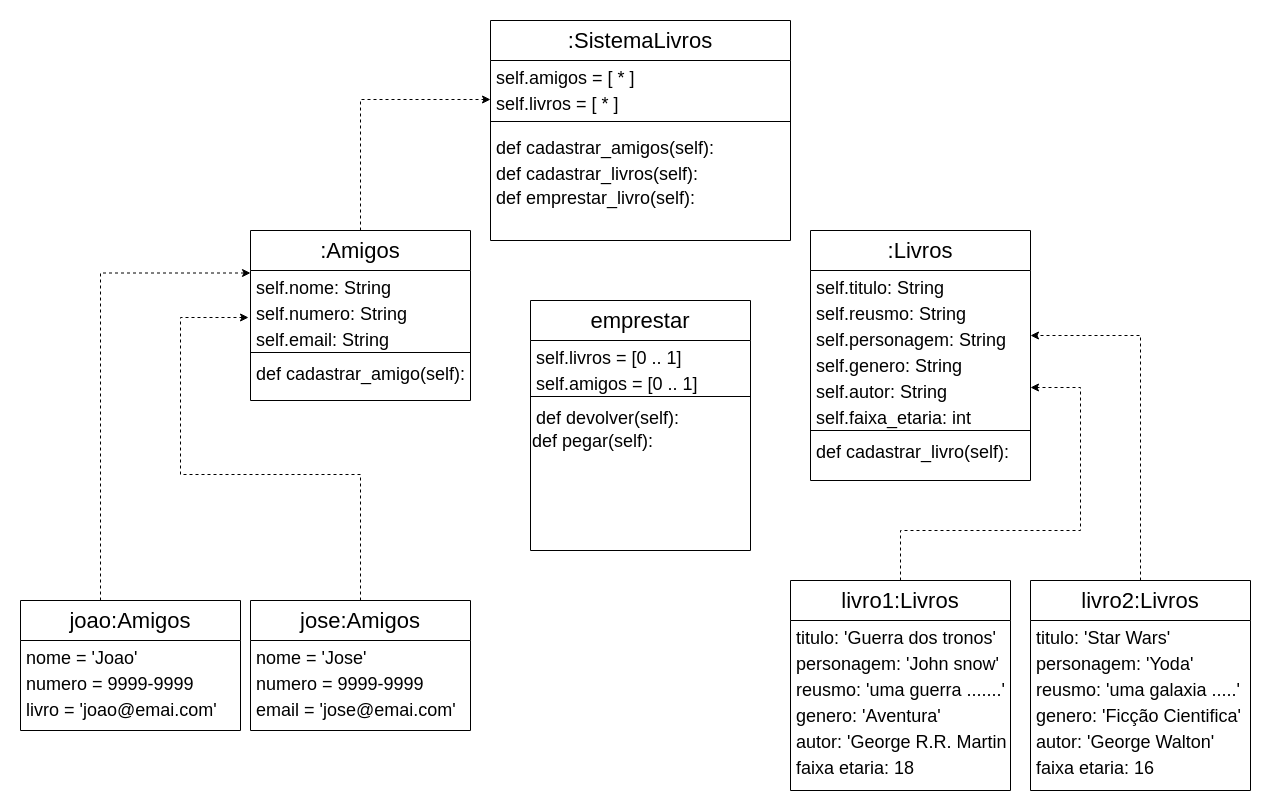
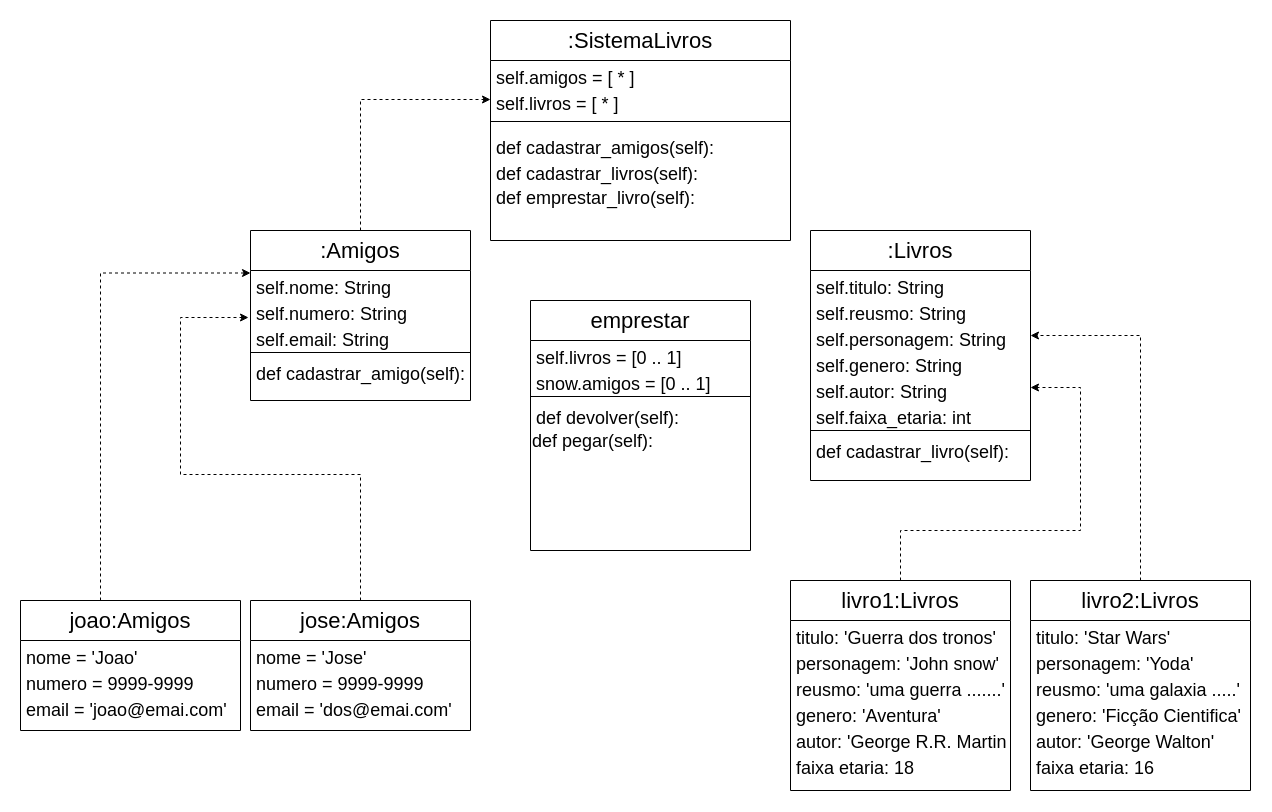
node "self.amigos = [0 .. 1]": label "self.amigos = [0 .. 1]" -> "snow.amigos = [0 .. 1]"
node "livro = 'joao@emai.com'": label "livro = 'joao@emai.com'" -> "email = 'joao@emai.com'"
node "email = 'jose@emai.com'": label "email = 'jose@emai.com'" -> "email = 'dos@emai.com'"
